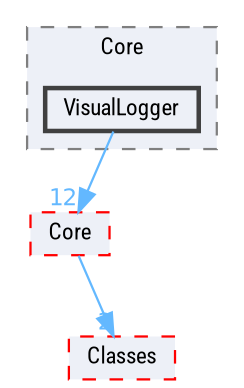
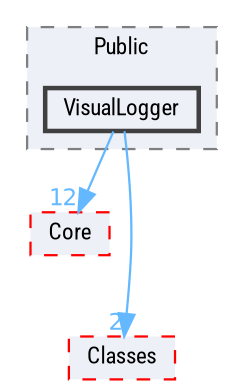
cluster "Core": label "Core" -> "Public"
edge "Core" -> "Classes": now "VisualLogger" -> "Classes"
